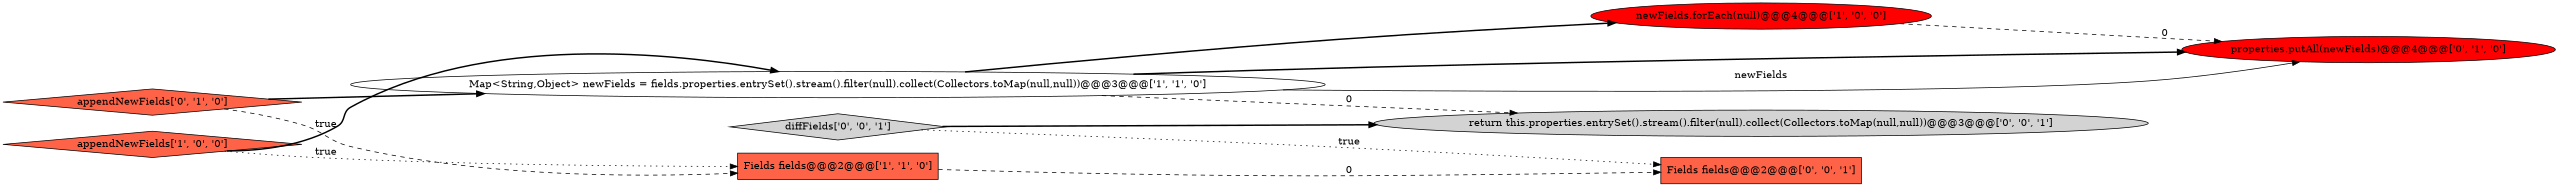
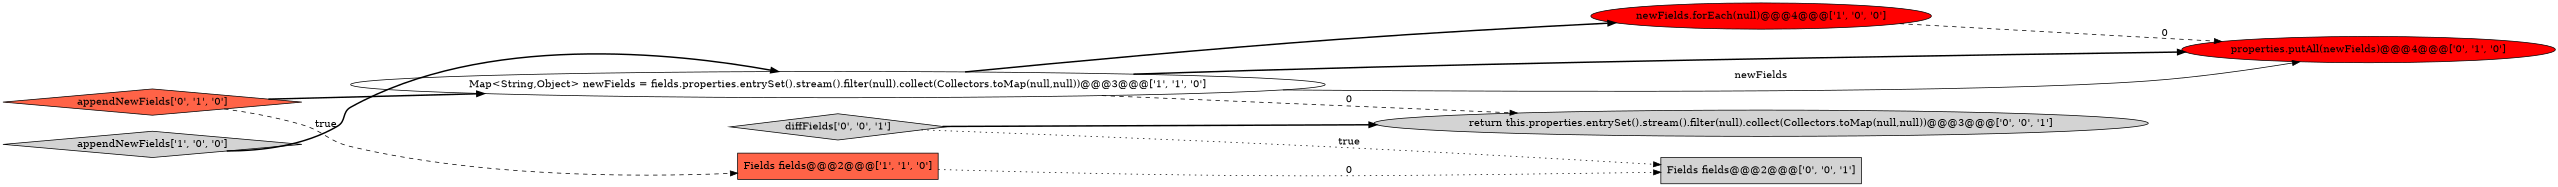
node "appendNewFields['1', '0', '0']": fillcolor tomato -> lightgray
edge "appendNewFields['1', '0', '0']" -> "Fields fields@@@2@@@['1', '1', '0']": removed, label "true"
node "Fields fields@@@2@@@['0', '0', '1']": fillcolor tomato -> lightgray
edge "Fields fields@@@2@@@['1', '1', '0']" -> "Fields fields@@@2@@@['0', '0', '1']": style dashed -> dotted
